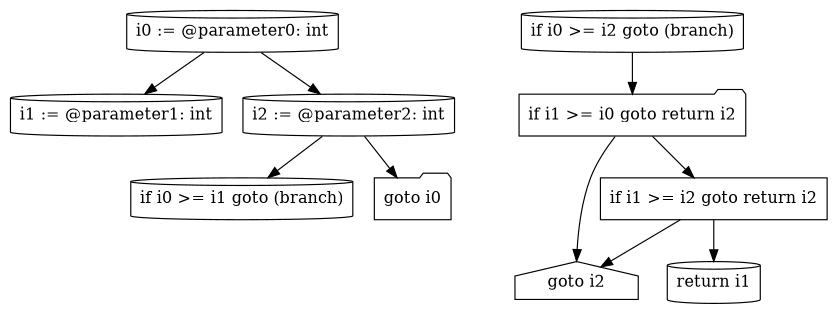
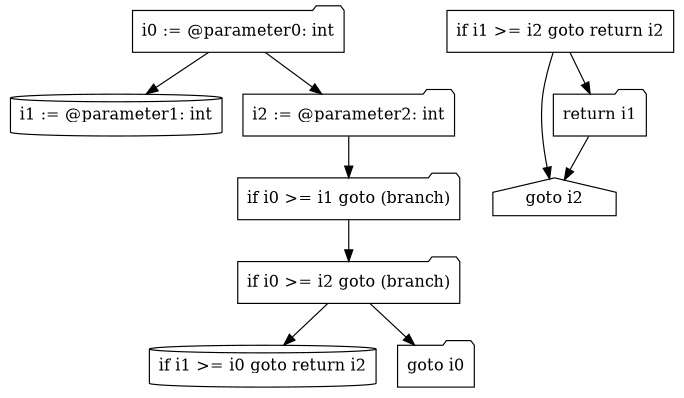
node "i0 := @parameter0: int": shape cylinder -> folder
node "if i0 >= i2 goto (branch)": shape cylinder -> folder
node "i2 := @parameter2: int": shape cylinder -> folder
node "if i1 >= i0 goto return i2": shape folder -> cylinder
edge "i2 := @parameter2: int" -> "goto i0": now "if i0 >= i2 goto (branch)" -> "goto i0"
edge "if i1 >= i0 goto return i2" -> "if i1 >= i2 goto return i2": removed
edge "if i1 >= i0 goto return i2" -> "goto i2": now "return i1" -> "goto i2"
node "if i0 >= i1 goto (branch)": shape cylinder -> folder
edge "if i0 >= i1 goto (branch)" -> "if i0 >= i2 goto (branch)": added
node "return i1": shape cylinder -> folder
